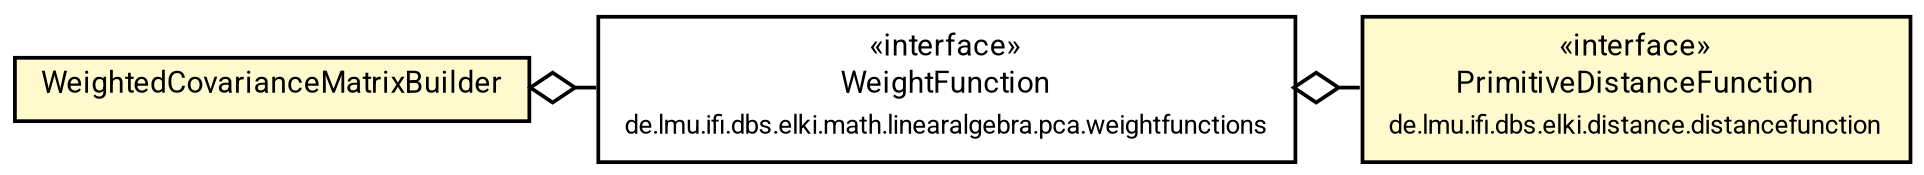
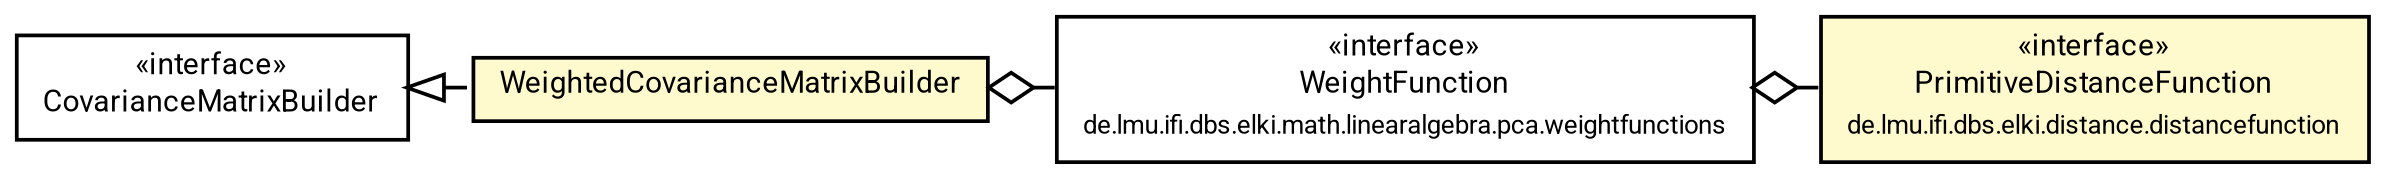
node "CovarianceMatrixBuilder": added
